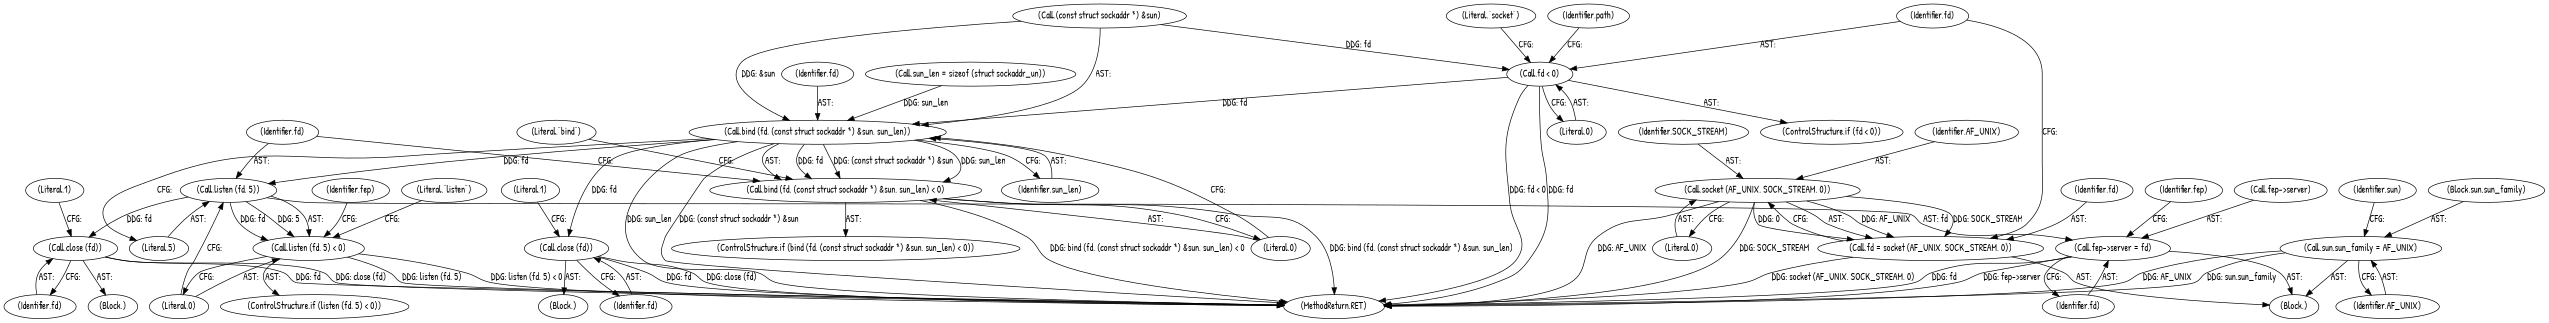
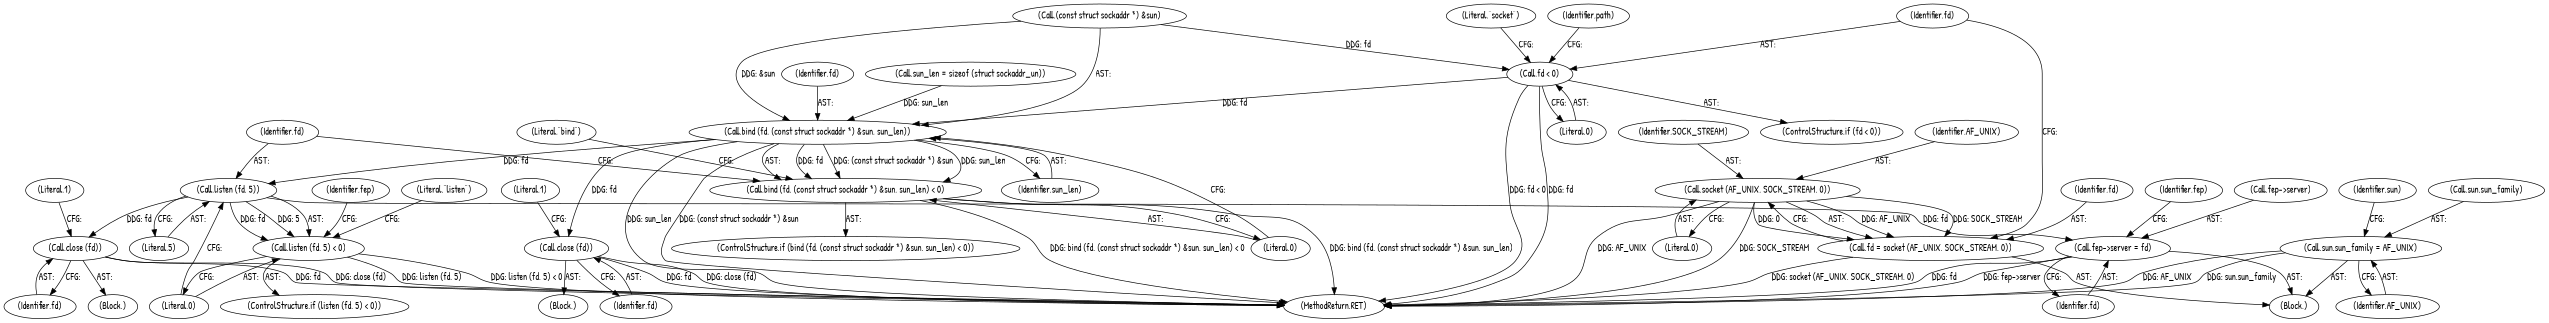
edge "(Call,bind (fd, (const struct sockaddr *) &sun, sun_len))" -> "(Literal,5)": now "(Call,listen (fd, 5))" -> "(Literal,5)"
node "(Block,sun.sun_family)": label "(Block,sun.sun_family)" -> "(Call,sun.sun_family)"
edge "(Call,listen (fd, 5))" -> "(Call,fep->server = fd)": label "AST: fd" -> "DDG: fd"
